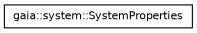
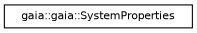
node "gaia::system::SystemProperties": label "gaia::system::SystemProperties" -> "gaia::gaia::SystemProperties"
